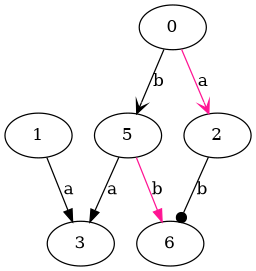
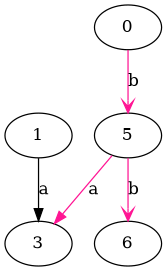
edge "0" -> "5": color black -> deeppink
node "2": removed
edge "5" -> "3": color black -> deeppink
edge "5" -> "6": arrowhead normal -> vee
